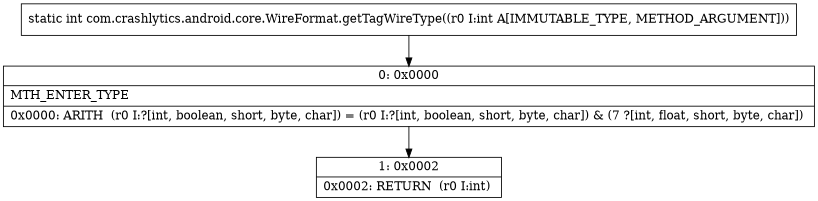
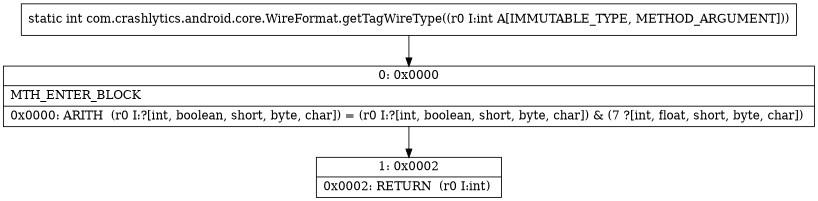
node "0: 0x0000": text "MTH_ENTER_TYPE" -> "MTH_ENTER_BLOCK"
